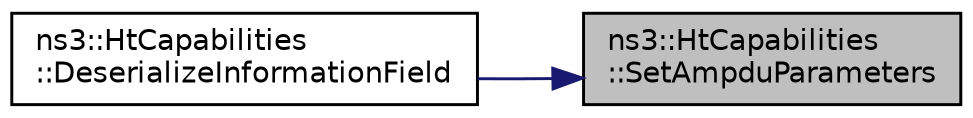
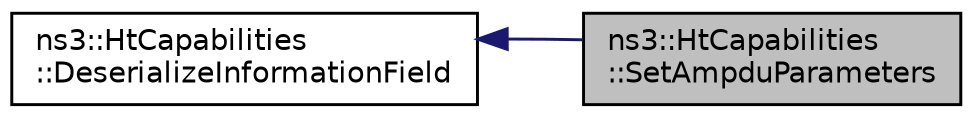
edge "ns3::HtCapabilities ::DeserializeInformationField" -> "ns3::HtCapabilities ::SetAmpduParameters": reversed
